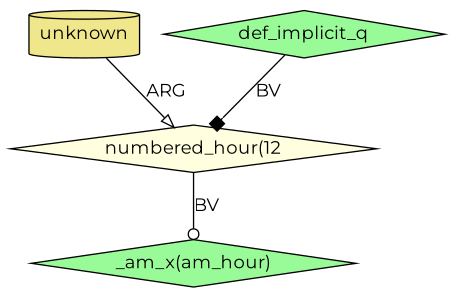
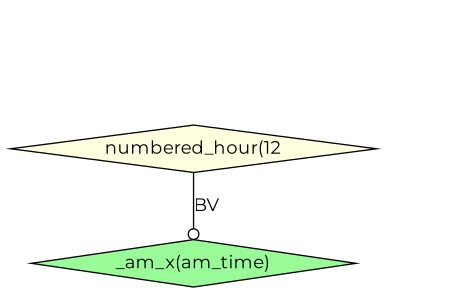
node "unknown": removed
node "def_implicit_q": removed
node "_am_x(am_hour)": label "_am_x(am_hour)" -> "_am_x(am_time)"
